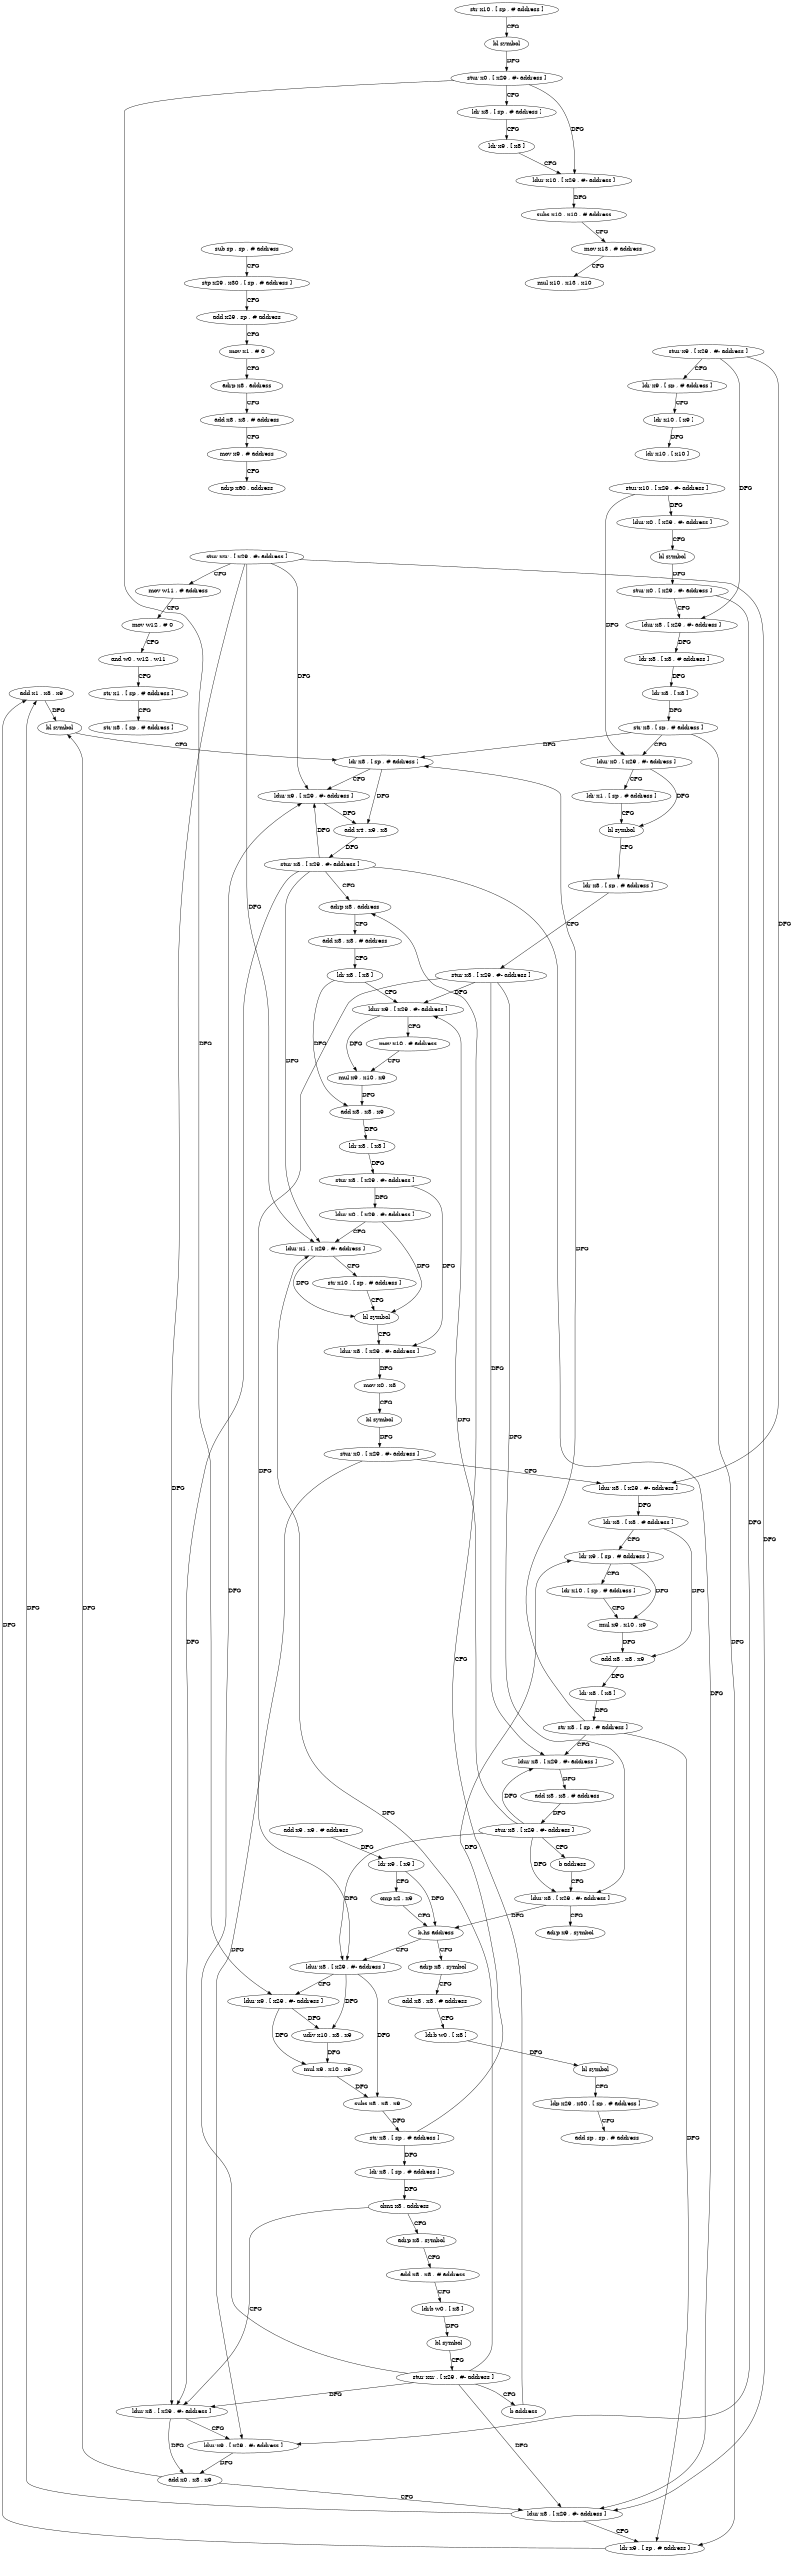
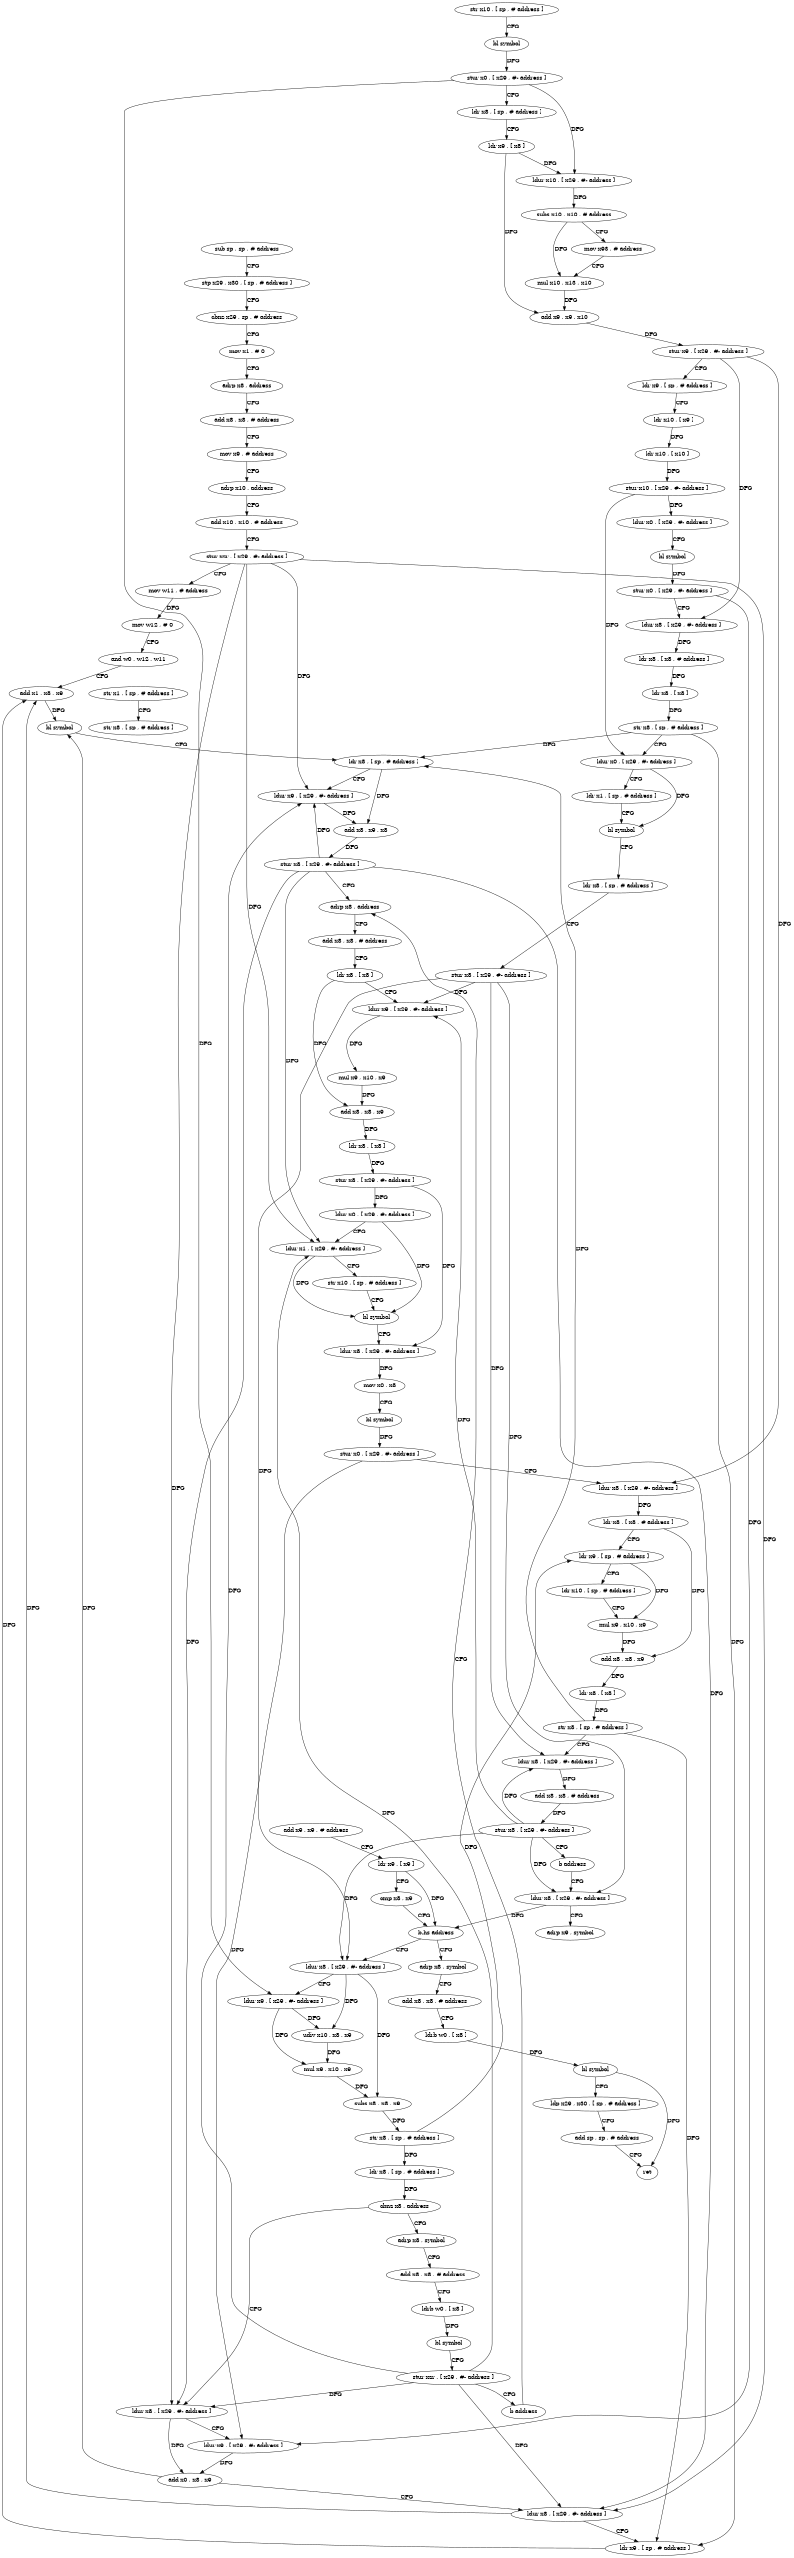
edge "ldr x9 , [ x8 ]" -> "ldur x10 , [ x29 , #- address ]": label "CFG" -> "DFG"
edge "subs x10 , x10 , # address" -> "mul x10 , x13 , x10": added, label "DFG"
node "mov x13 , # address": label "mov x13 , # address" -> "mov x93 , # address"
node "add x29 , sp , # address": label "add x29 , sp , # address" -> "cbnz x29 , sp , # address"
node "add x9 , x9 , x10": added
edge "ldr x10 , [ x10 ]" -> "stur x10 , [ x29 , #- address ]": added, label "DFG"
node "adrp x60 , address": label "adrp x60 , address" -> "adrp x10 , address"
node "add x10 , x10 , # address": added
edge "mov w11 , # address" -> "mov w12 , # 0": label "CFG" -> "DFG"
edge "and w0 , w12 , w11" -> "str x1 , [ sp , # address ]": now "and w0 , w12 , w11" -> "add x1 , x8 , x9"
node "add x4 , x9 , x8": label "add x4 , x9 , x8" -> "add x8 , x9 , x8"
node "mov x10 , # address": removed
edge "add x9 , x9 , # address" -> "ldr x9 , [ x9 ]": label "DFG" -> "CFG"
node "cmp x2 , x9": label "cmp x2 , x9" -> "cmp x8 , x9"
node "ret": added
